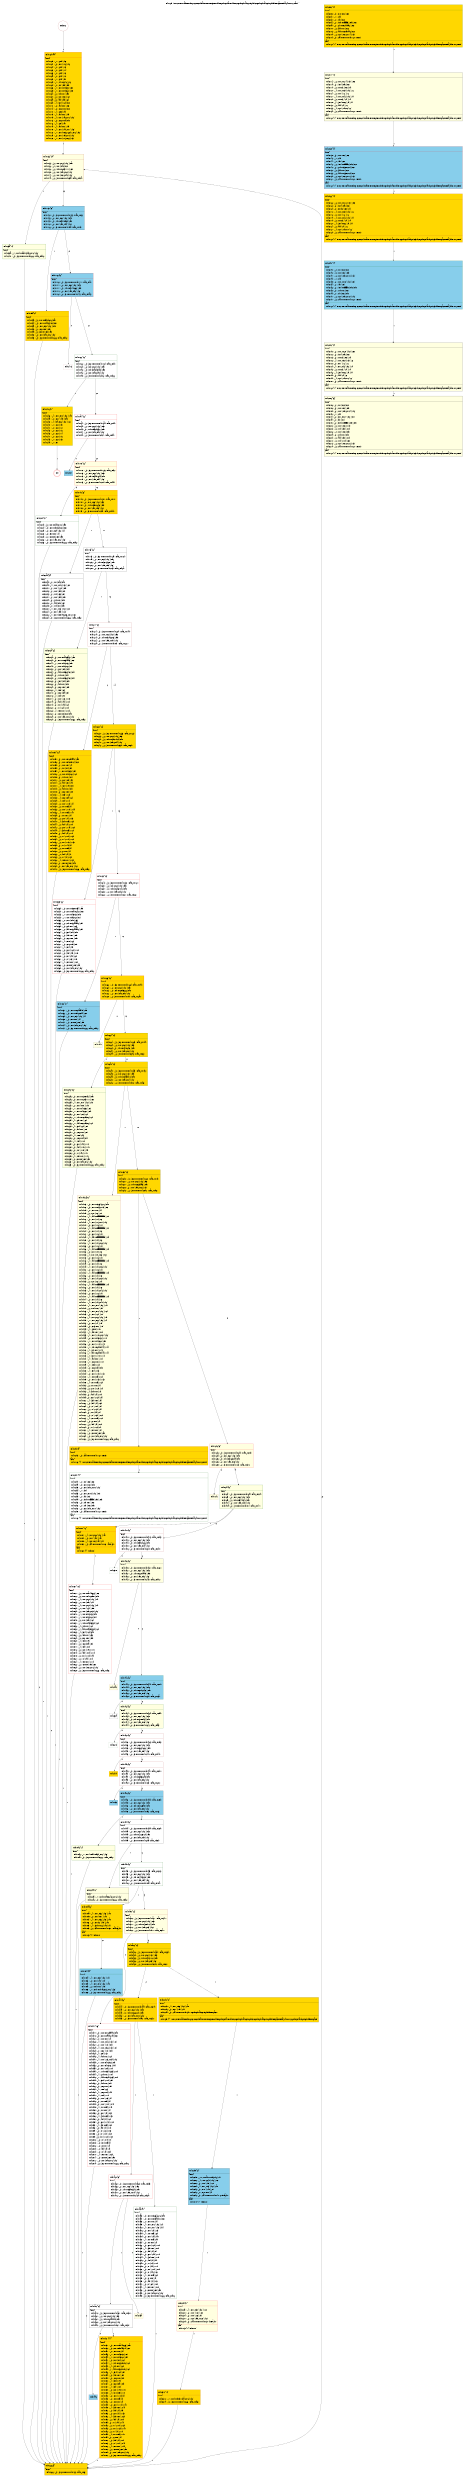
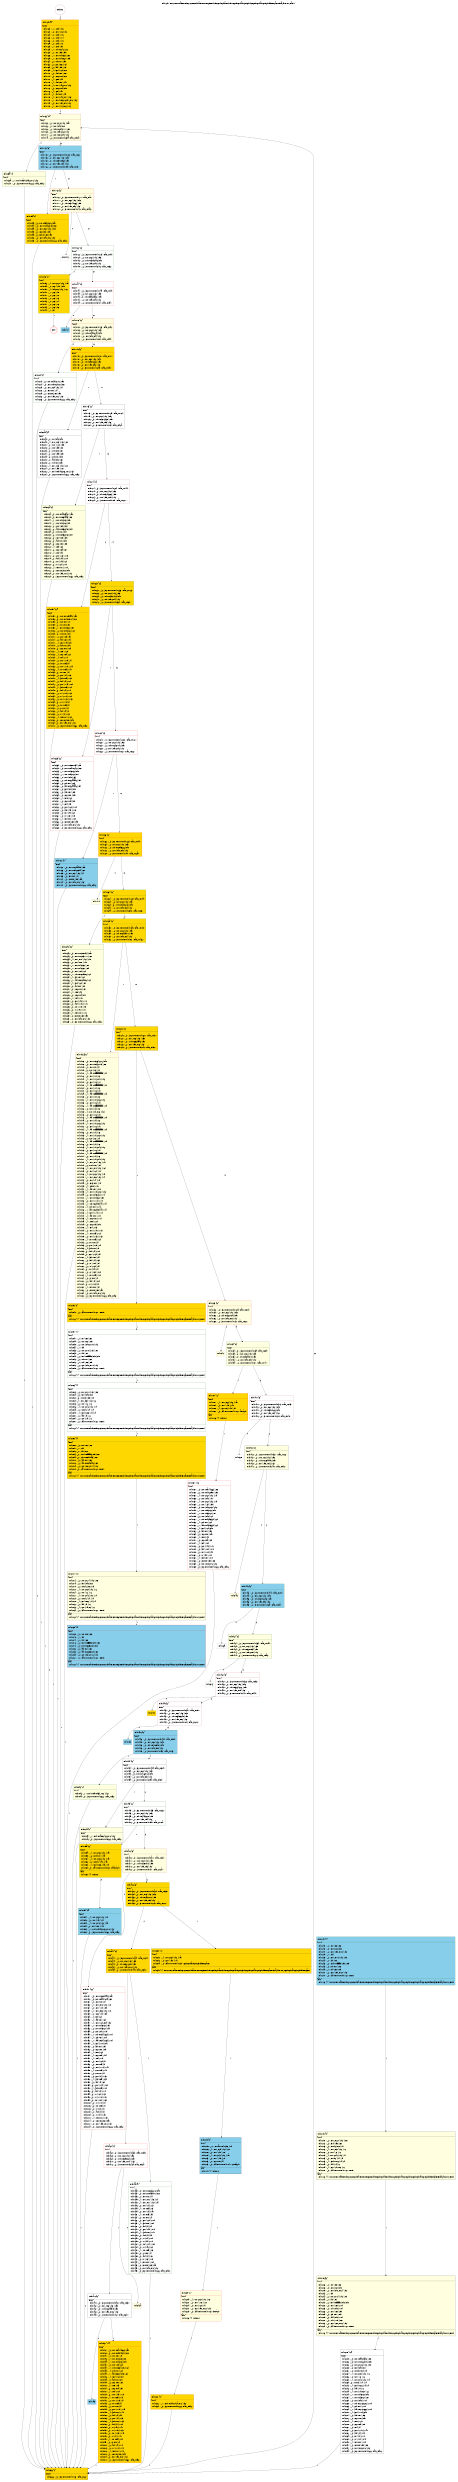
node "0x402166 [42]": removed
node "0x40176c [28]": fillcolor skyblue -> lightyellow
node "0x4020c3 [41]": added
node "0x40221e [129]": added
